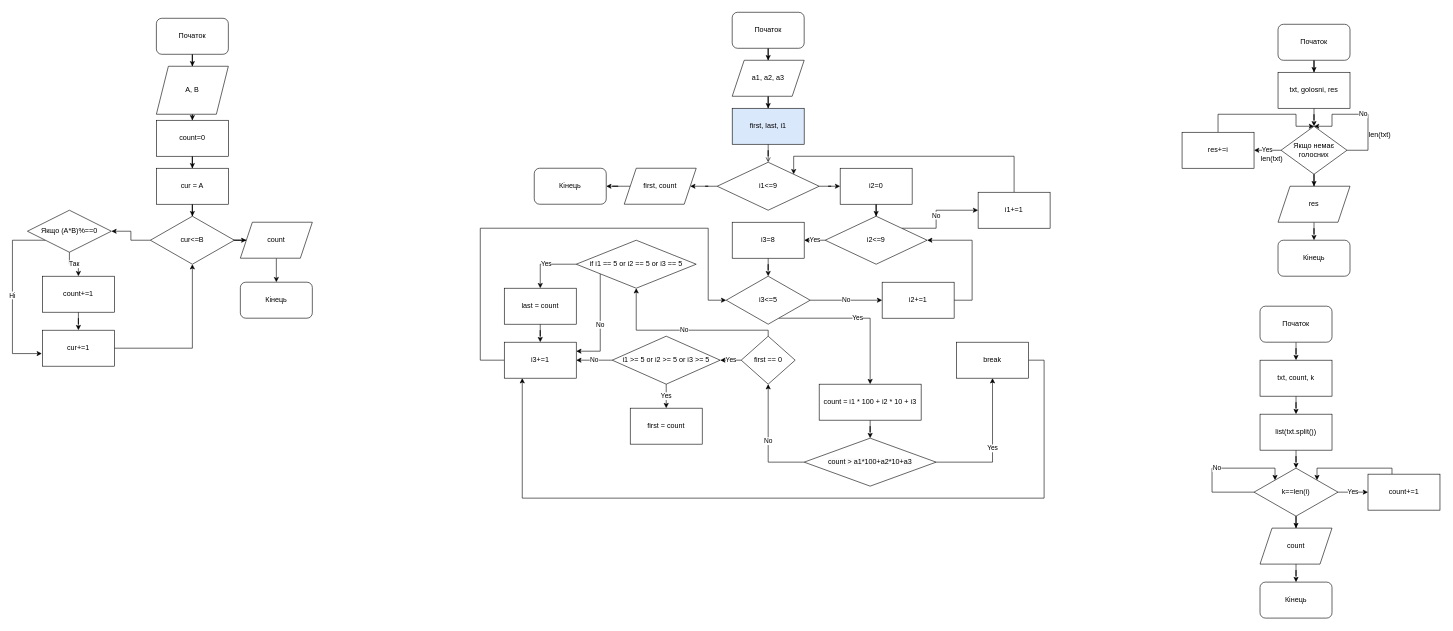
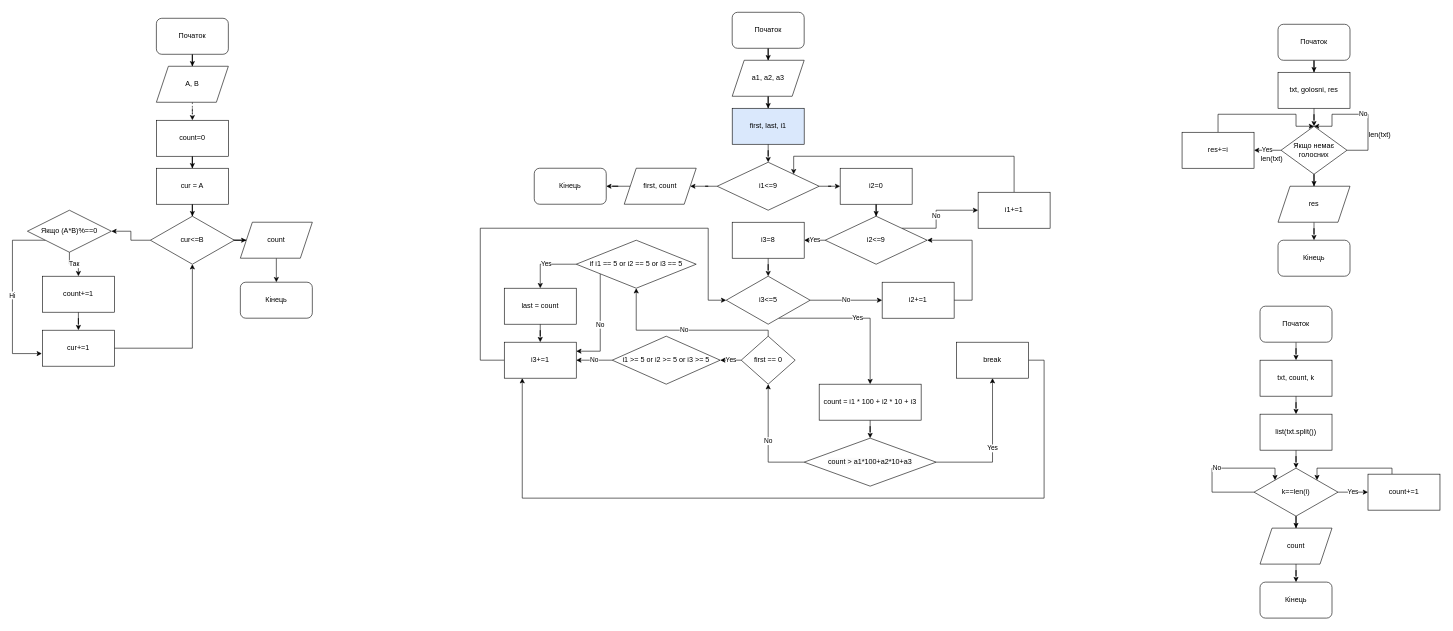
node "A, B": size 72x48 -> 72x36
edge "first, last, i1" -> "i1<=9": arrowhead open -> classic
edge "i1 >= 5 or i2 >= 5 or i3 >= 5" -> "first = count": removed, label "Yes"
node "first = count": removed
